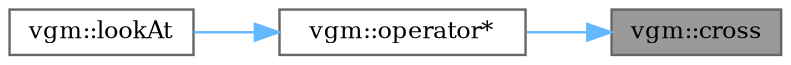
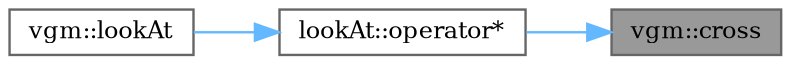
node "vgm::operator*": label "vgm::operator*" -> "lookAt::operator*"
